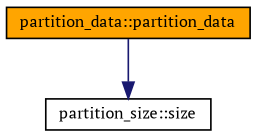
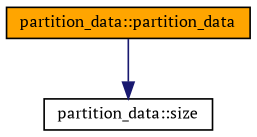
node "partition_size::size": label "partition_size::size" -> "partition_data::size"
